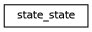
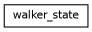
node "state_state": label "state_state" -> "walker_state"
